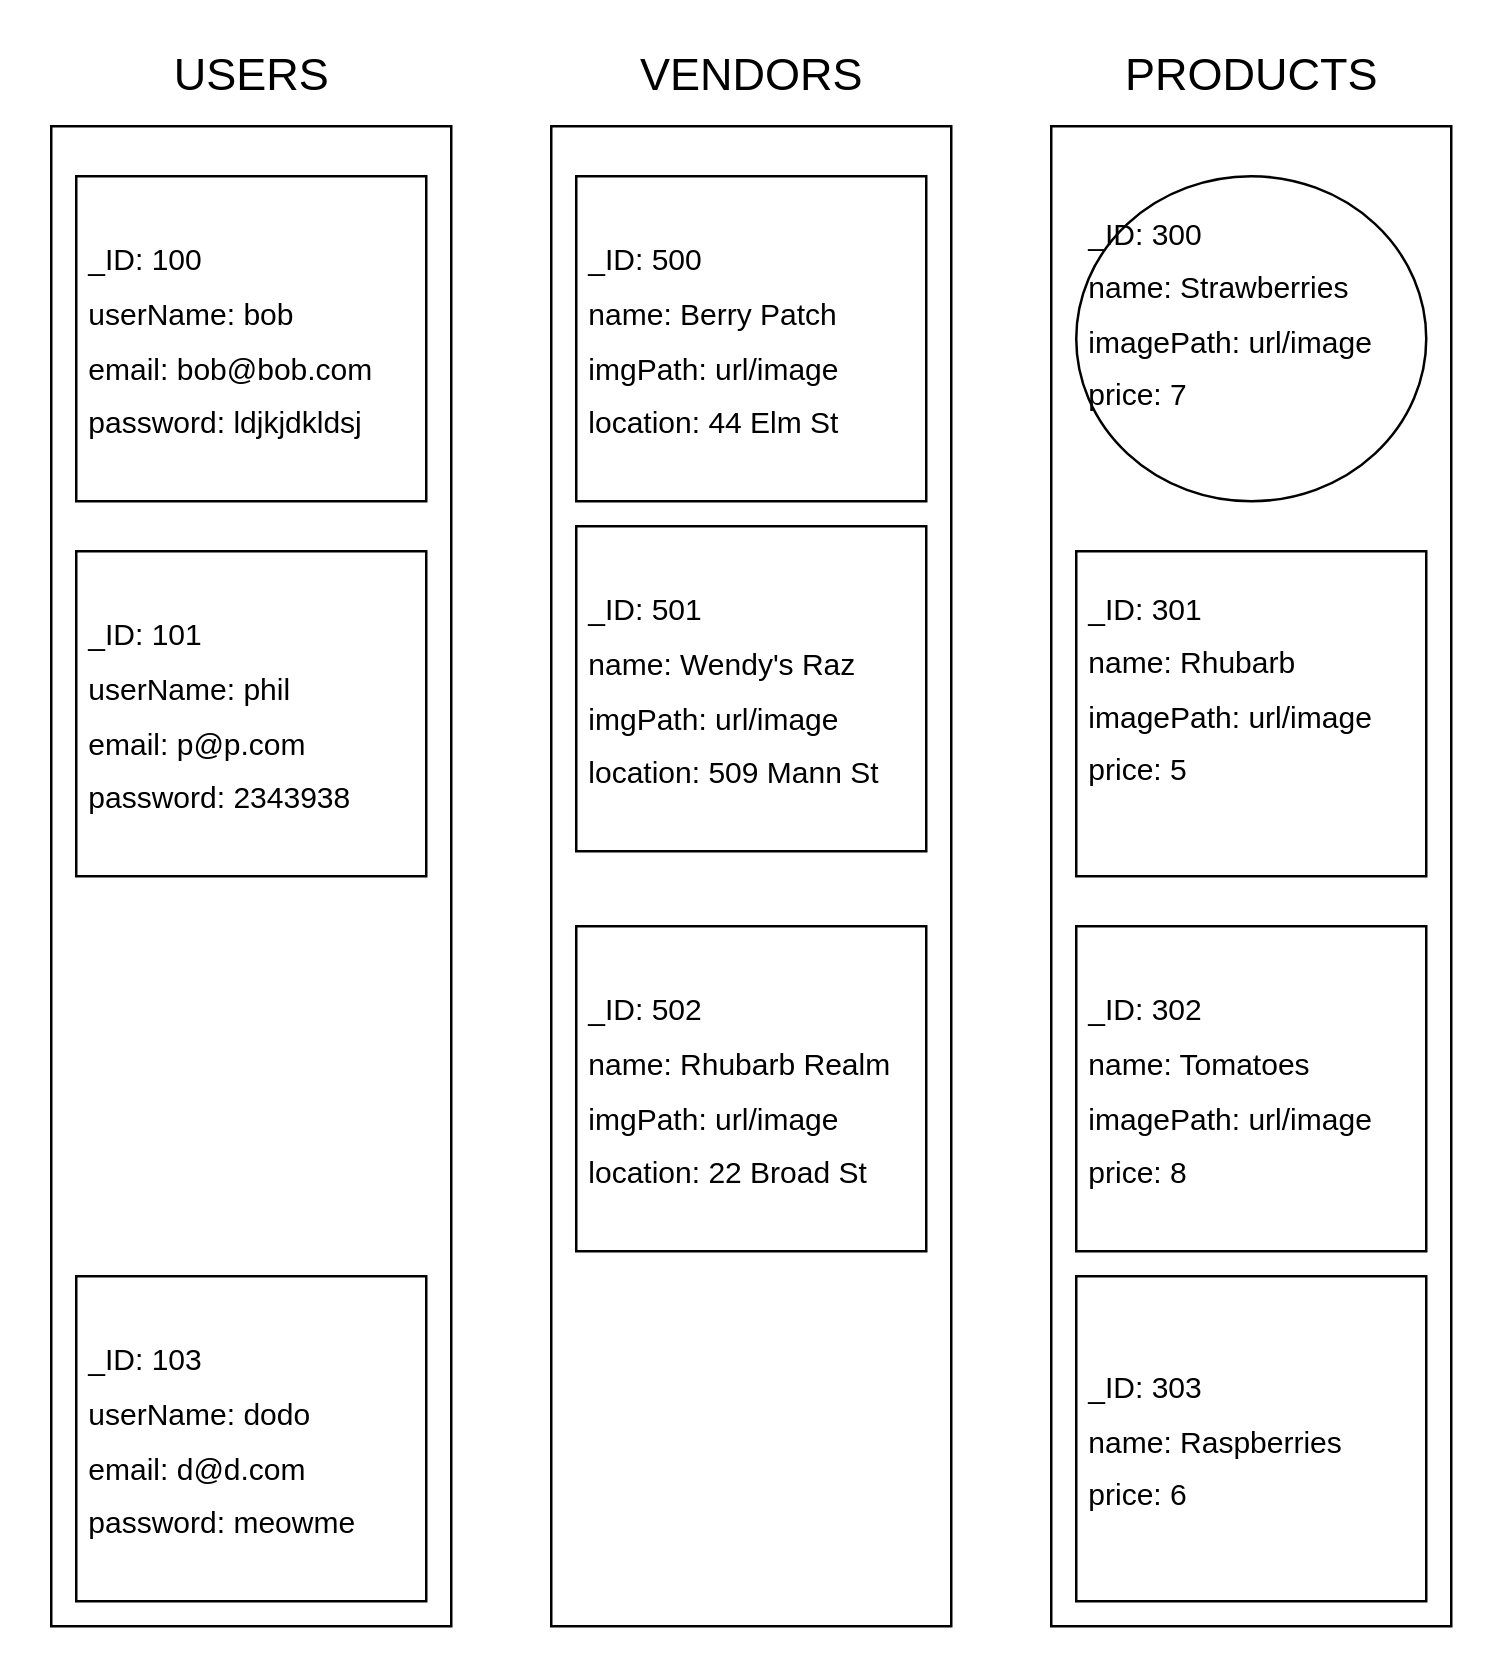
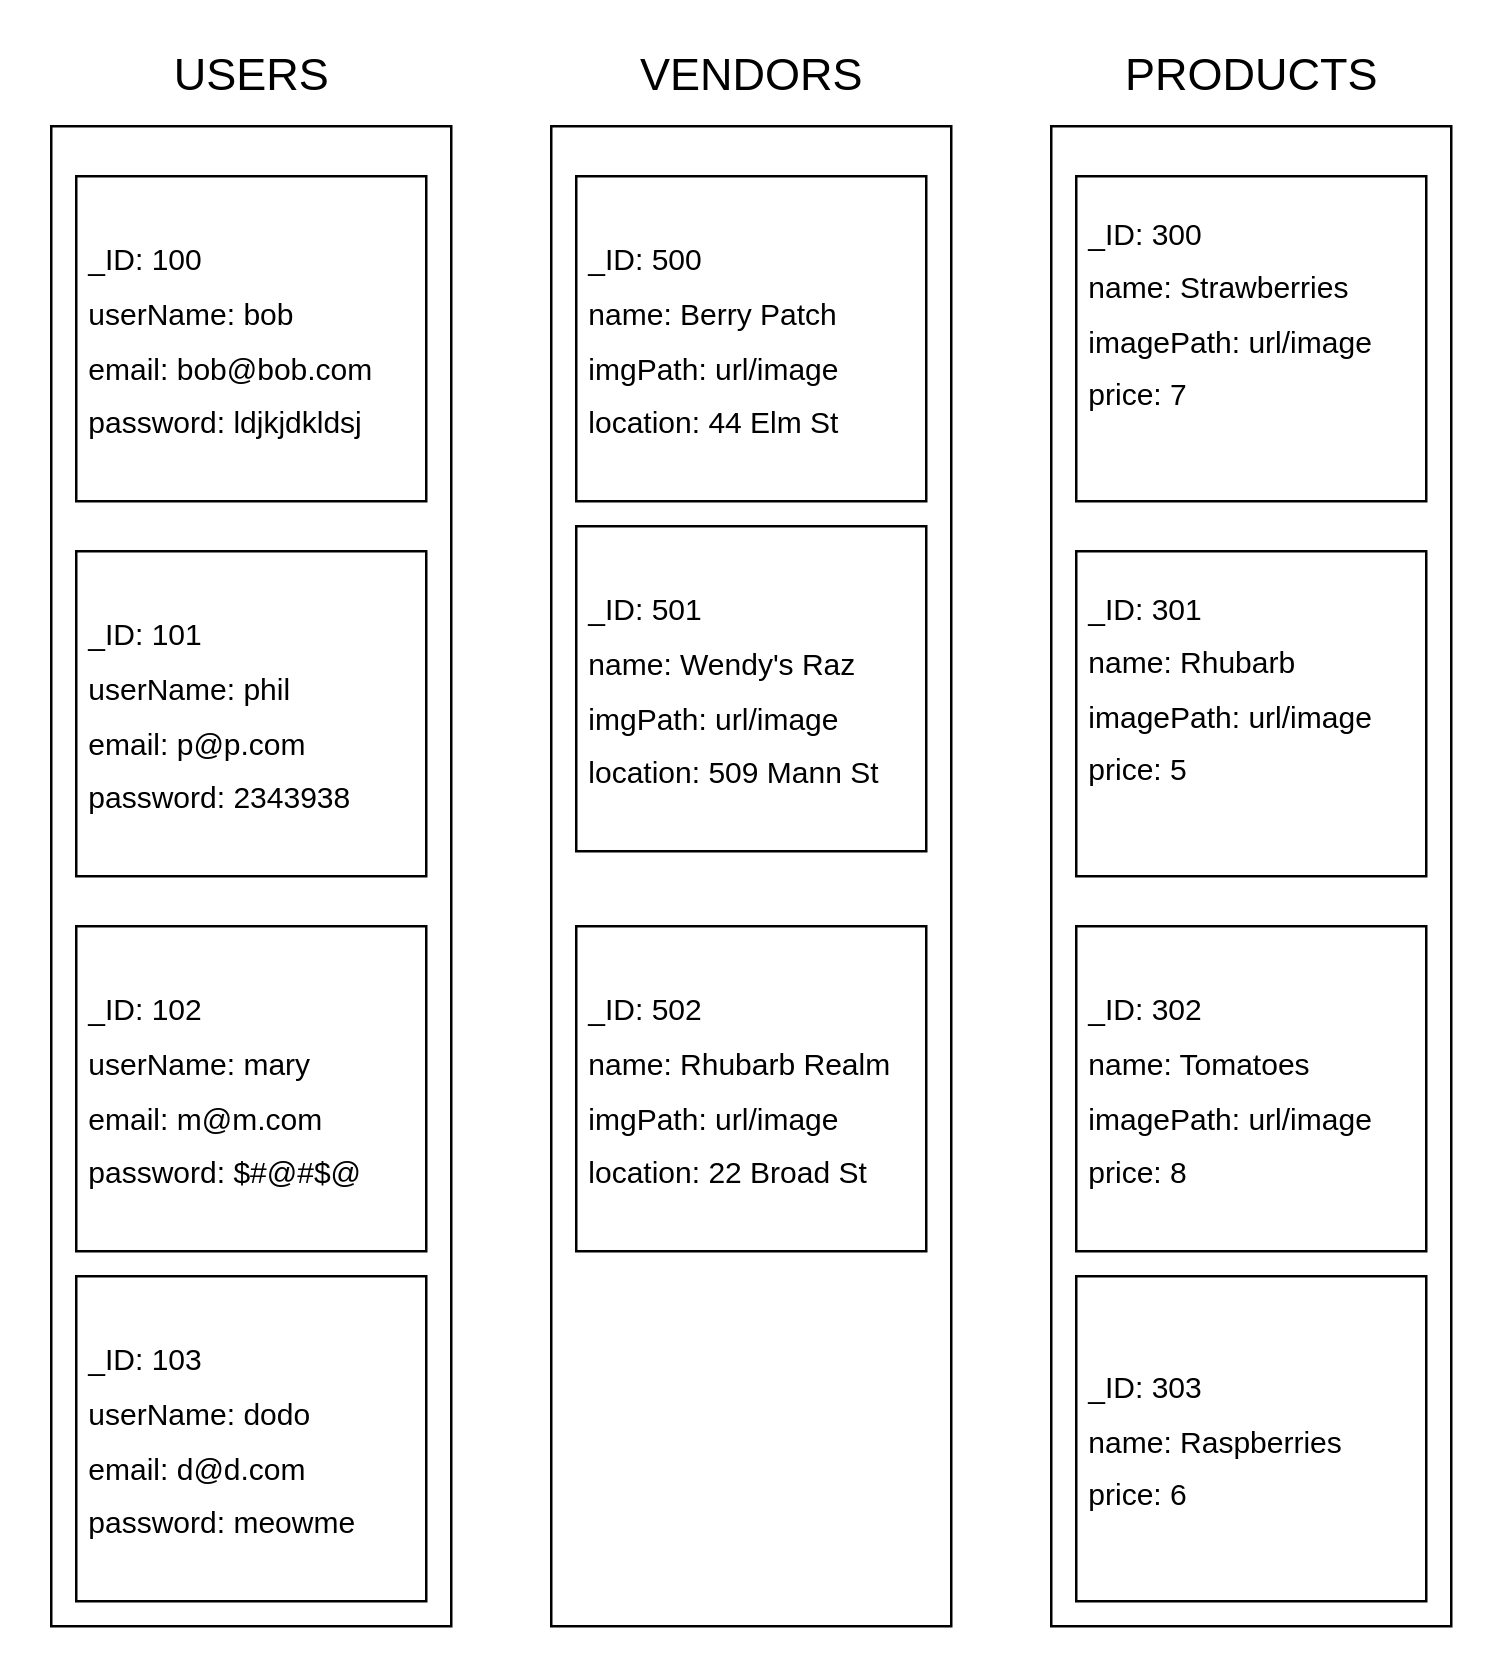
node "_ID: 300 name: Strawberries imagePath: url/image price: 7": shape ellipse -> rectangle
node "_ID: 102 userName: mary email: m@m.com password: $#@#$@": added
